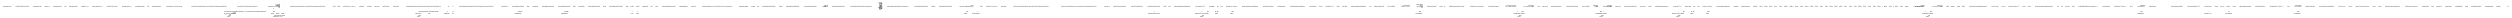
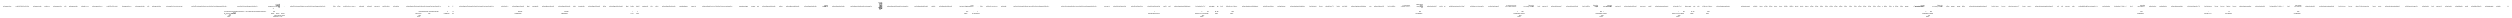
node "Entry Unk.RespectingRuntimeTypes": removed
node "Entry CommandLine.Tests.Fakes.AddOptions.AddOptions()": added
